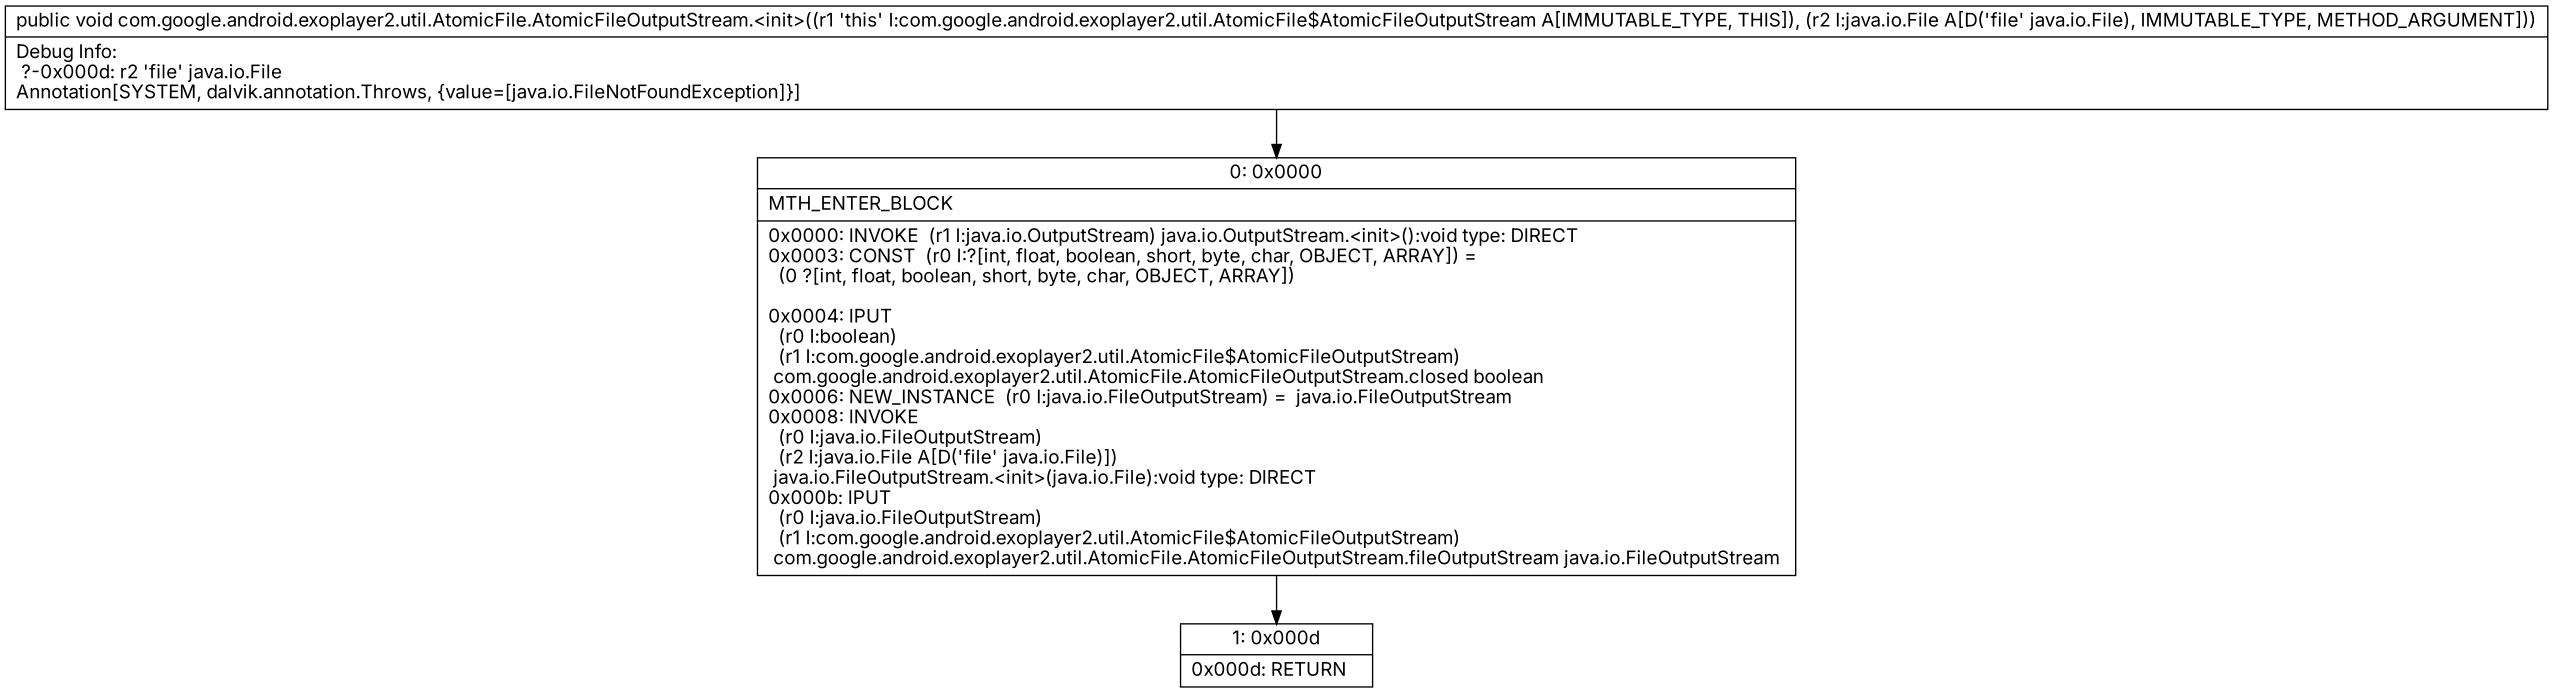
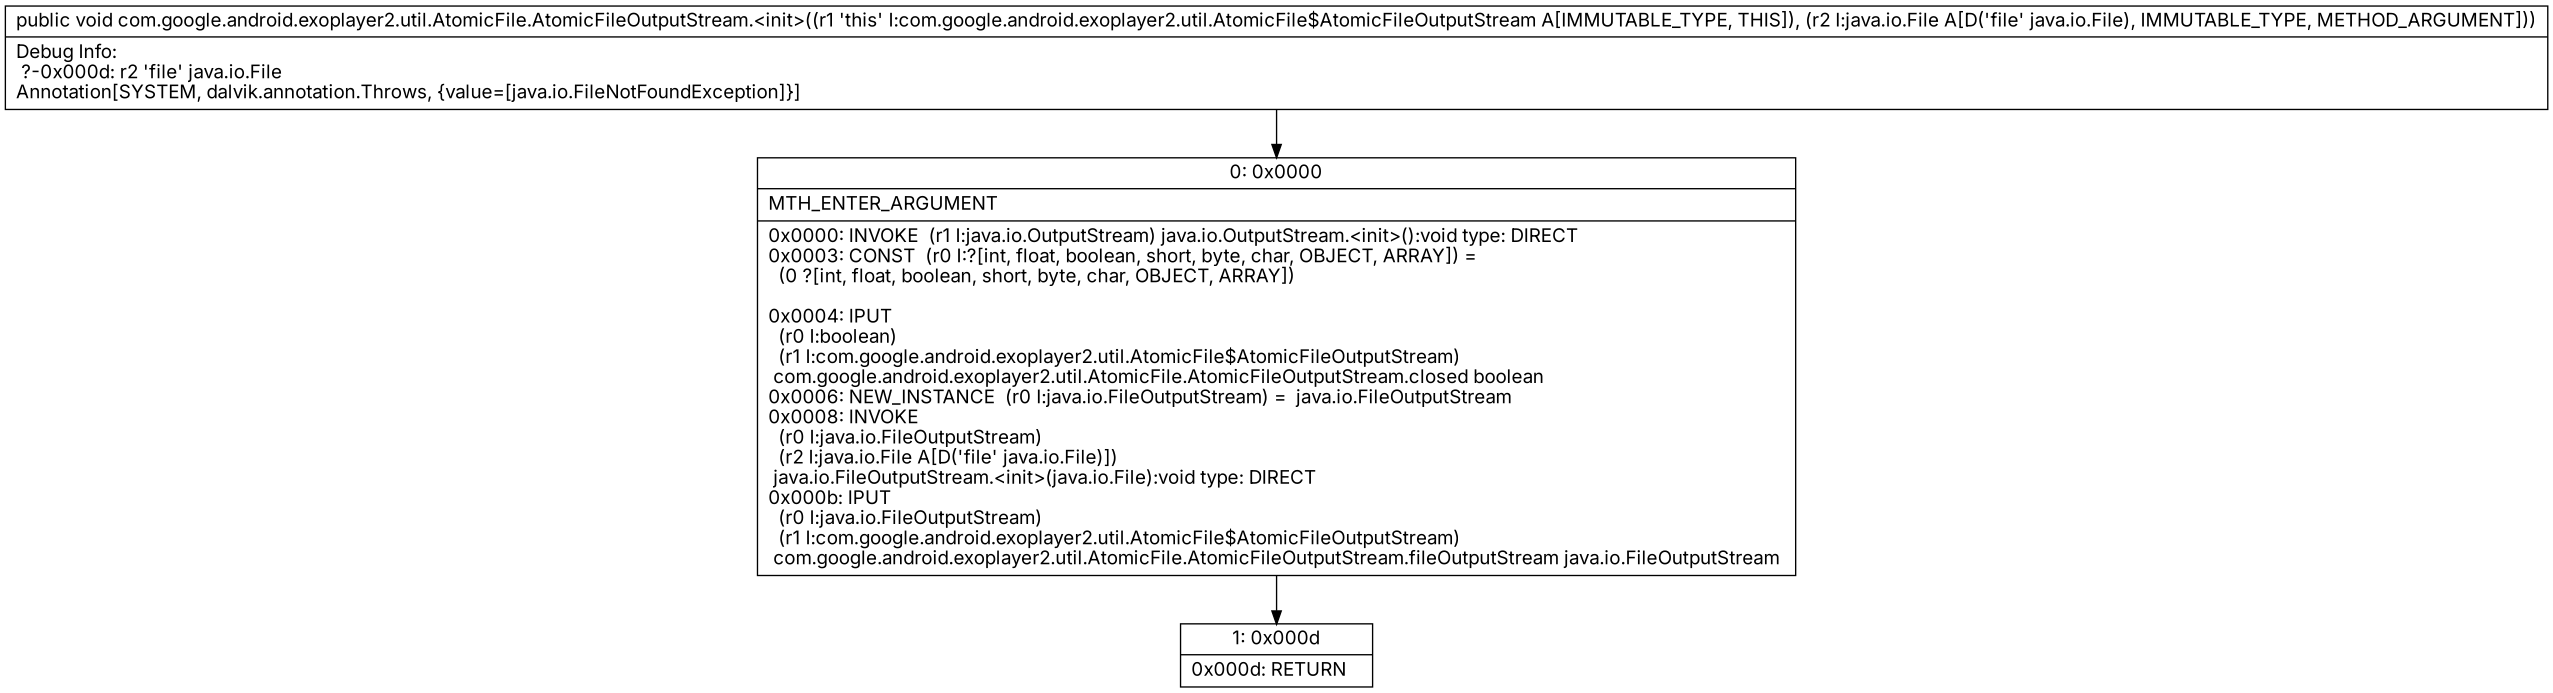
node "0: 0x0000": text "MTH_ENTER_BLOCK" -> "MTH_ENTER_ARGUMENT"
